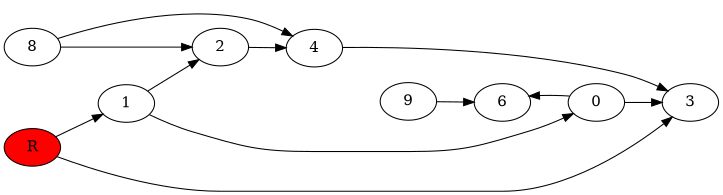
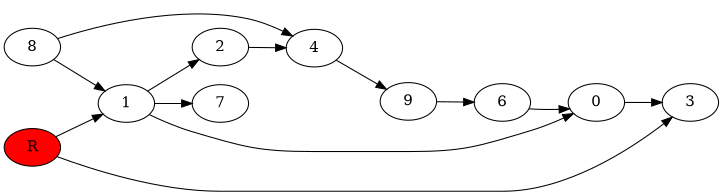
edge "8" -> "2": now "8" -> "1"
edge "4" -> "3": now "4" -> "9"
edge "0" -> "6": reversed
node "7": added
